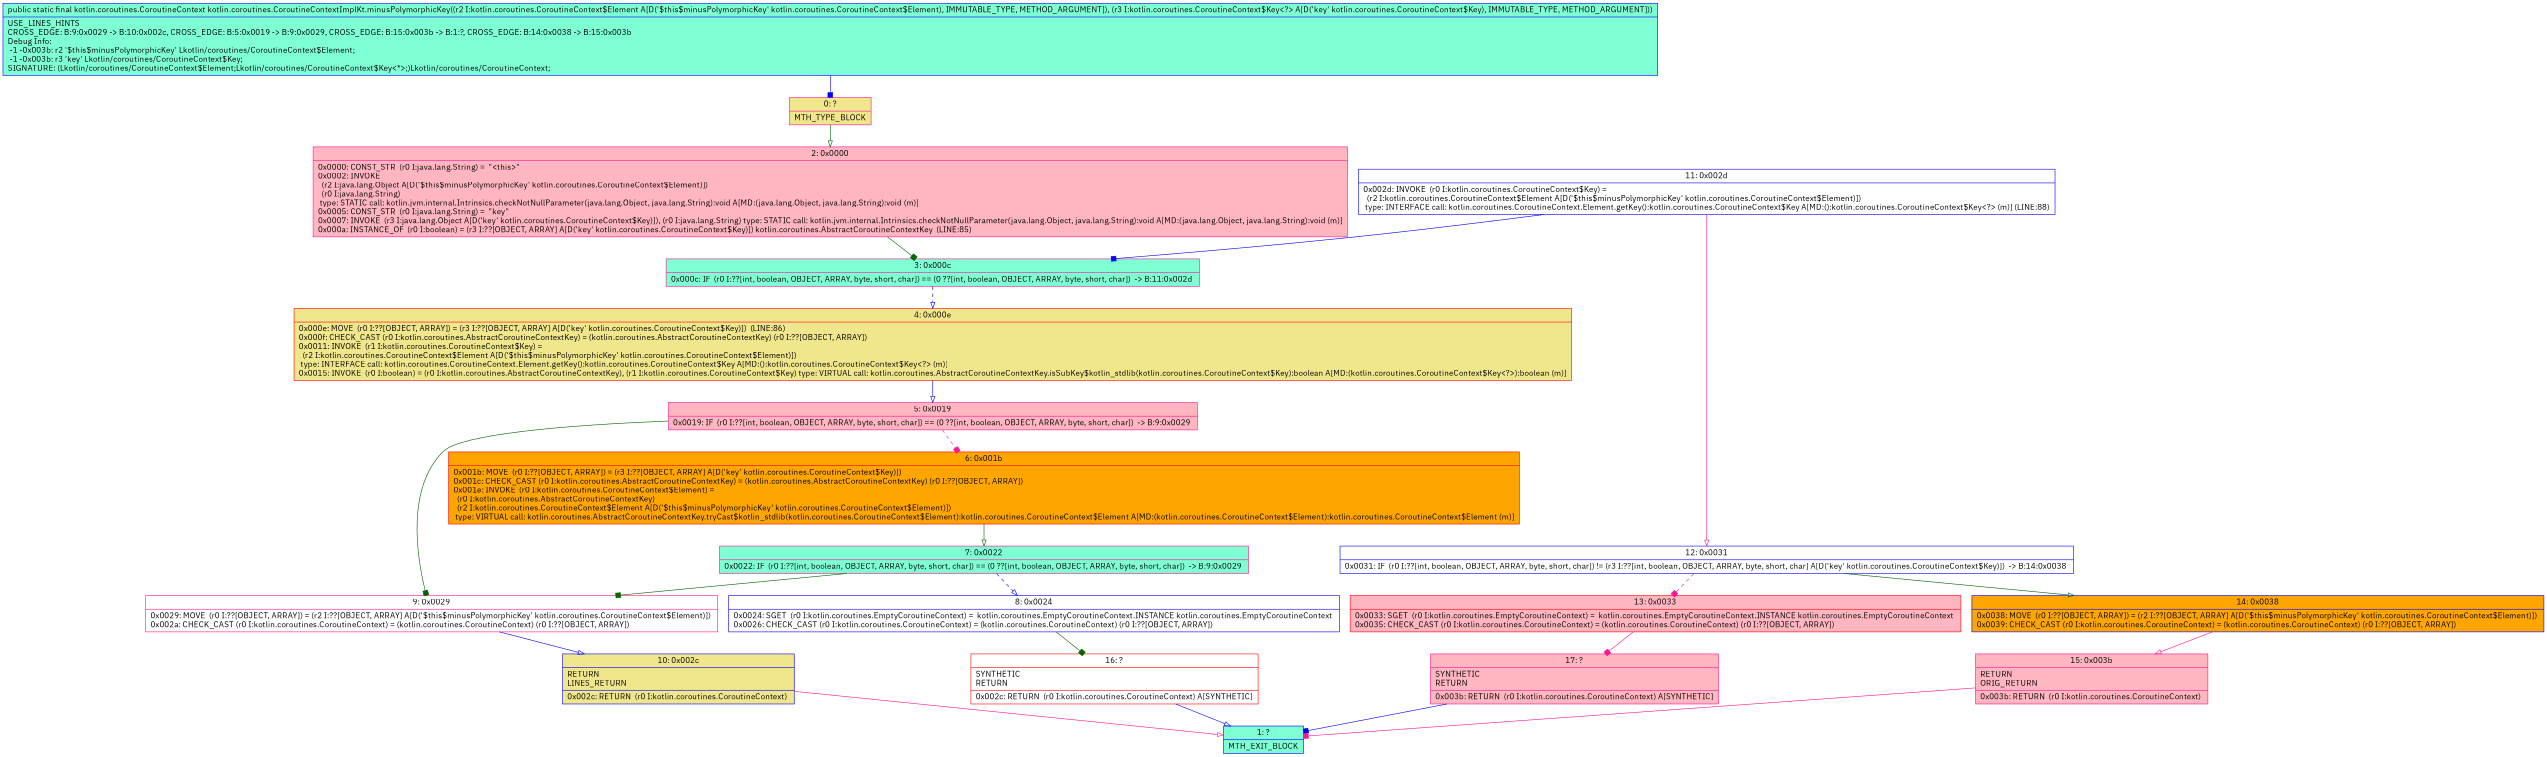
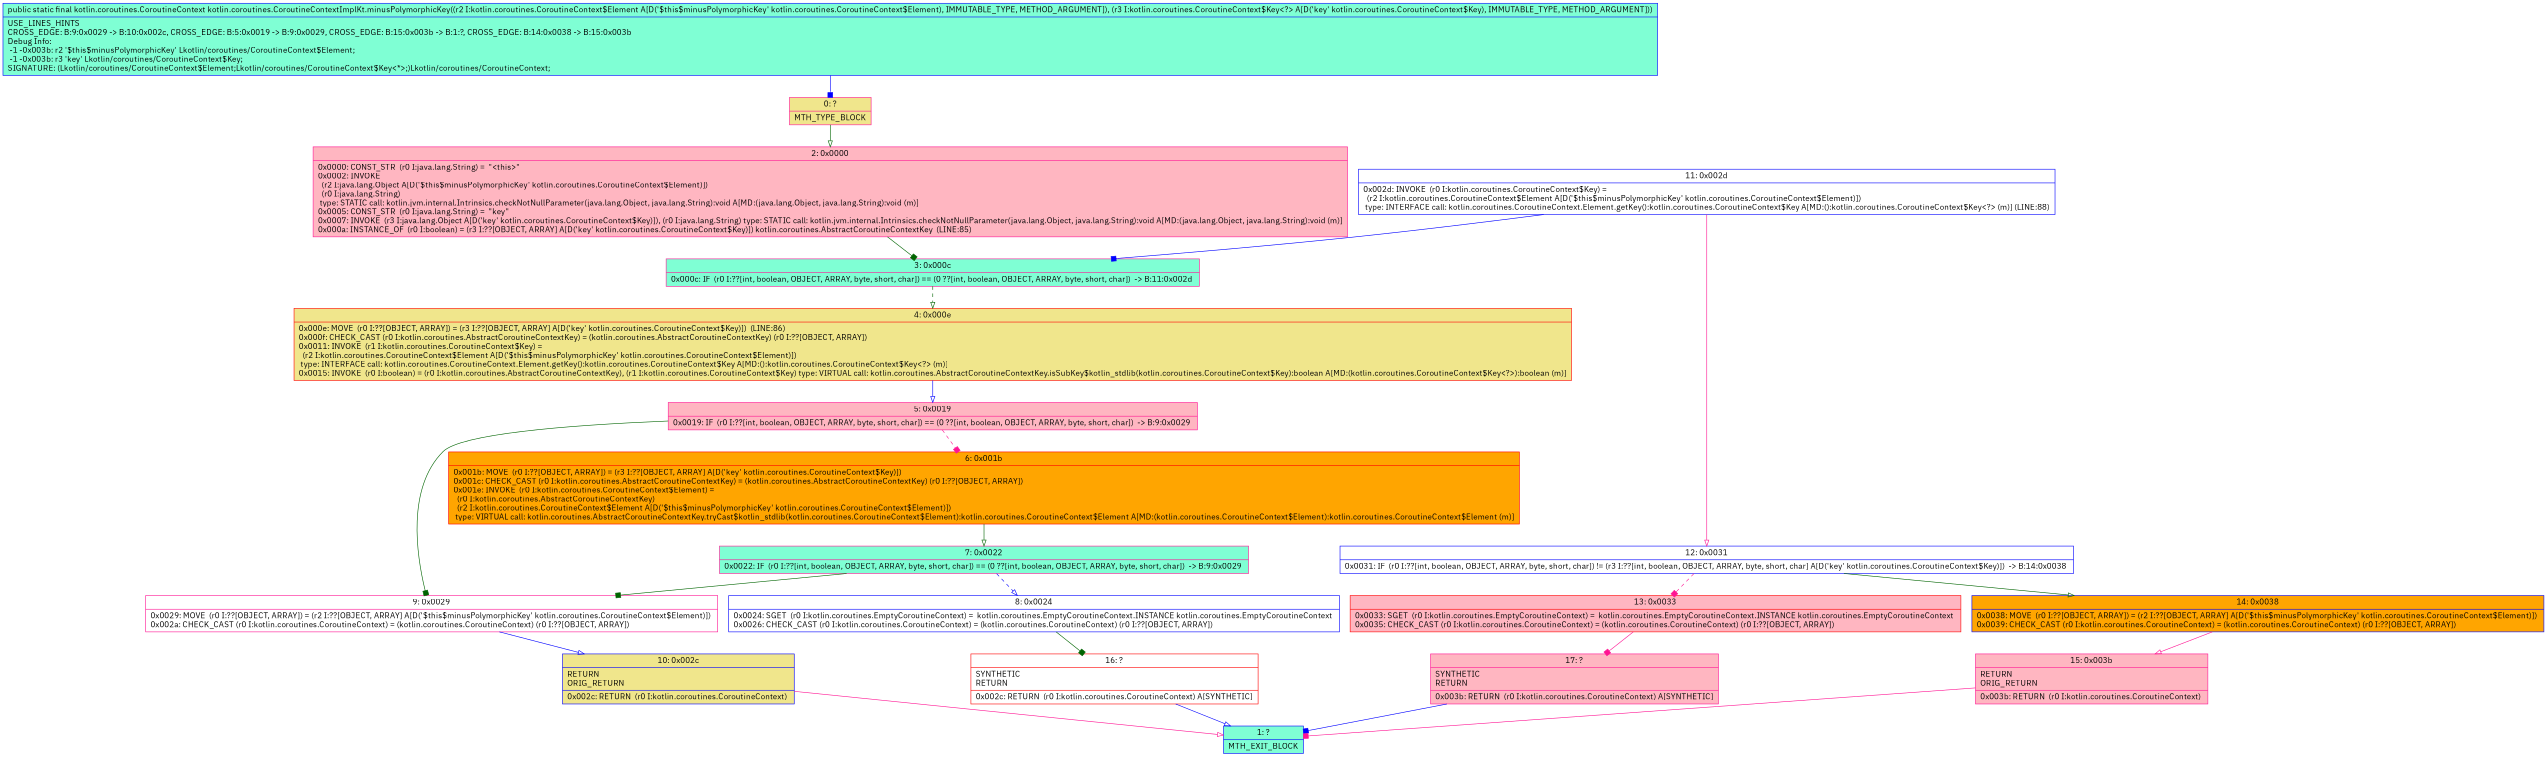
edge "3: 0x000c" -> "4: 0x000e": color blue -> darkgreen
node "10: 0x002c": text "LINES_RETURN" -> "ORIG_RETURN"
